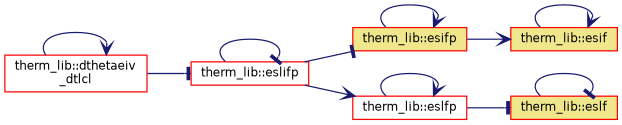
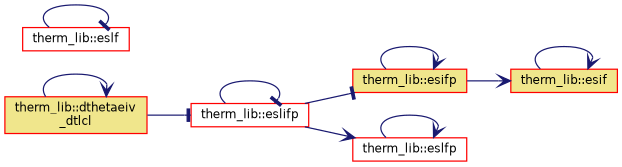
node "therm_lib::dthetaeiv _dtlcl": fillcolor white -> khaki
edge "therm_lib::eslfp" -> "therm_lib::eslf": removed
node "therm_lib::eslf": fillcolor khaki -> white
